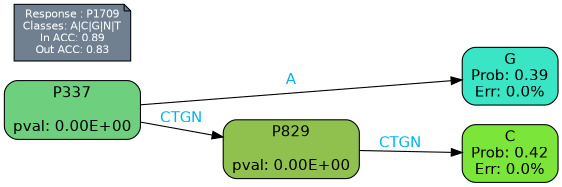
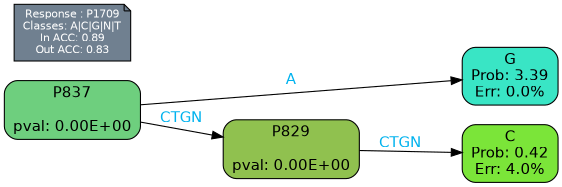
node "G Prob: 0.39 Err: 0.0%": label "G Prob: 0.39 Err: 0.0%" -> "G Prob: 3.39 Err: 0.0%"
node "P337 pval: 0.00E+00": label "P337 pval: 0.00E+00" -> "P837 pval: 0.00E+00"
node "C Prob: 0.42 Err: 0.0%": label "C Prob: 0.42 Err: 0.0%" -> "C Prob: 0.42 Err: 4.0%"
